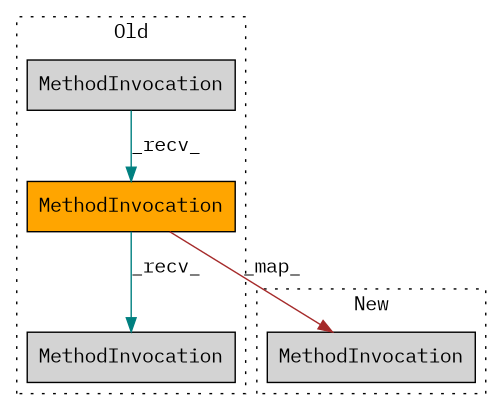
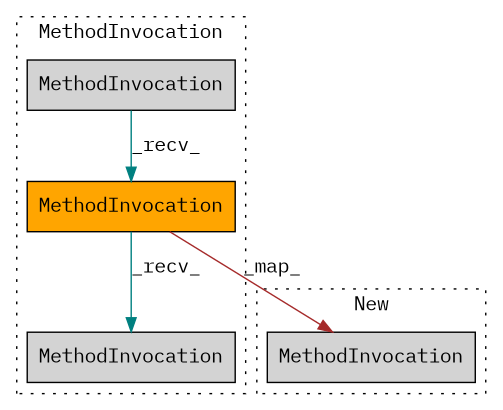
cluster "Old": label "Old" -> "MethodInvocation"
